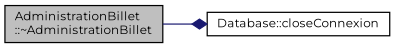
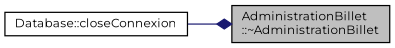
edge "AdministrationBillet ::~AdministrationBillet" -> "Database::closeConnexion": reversed
